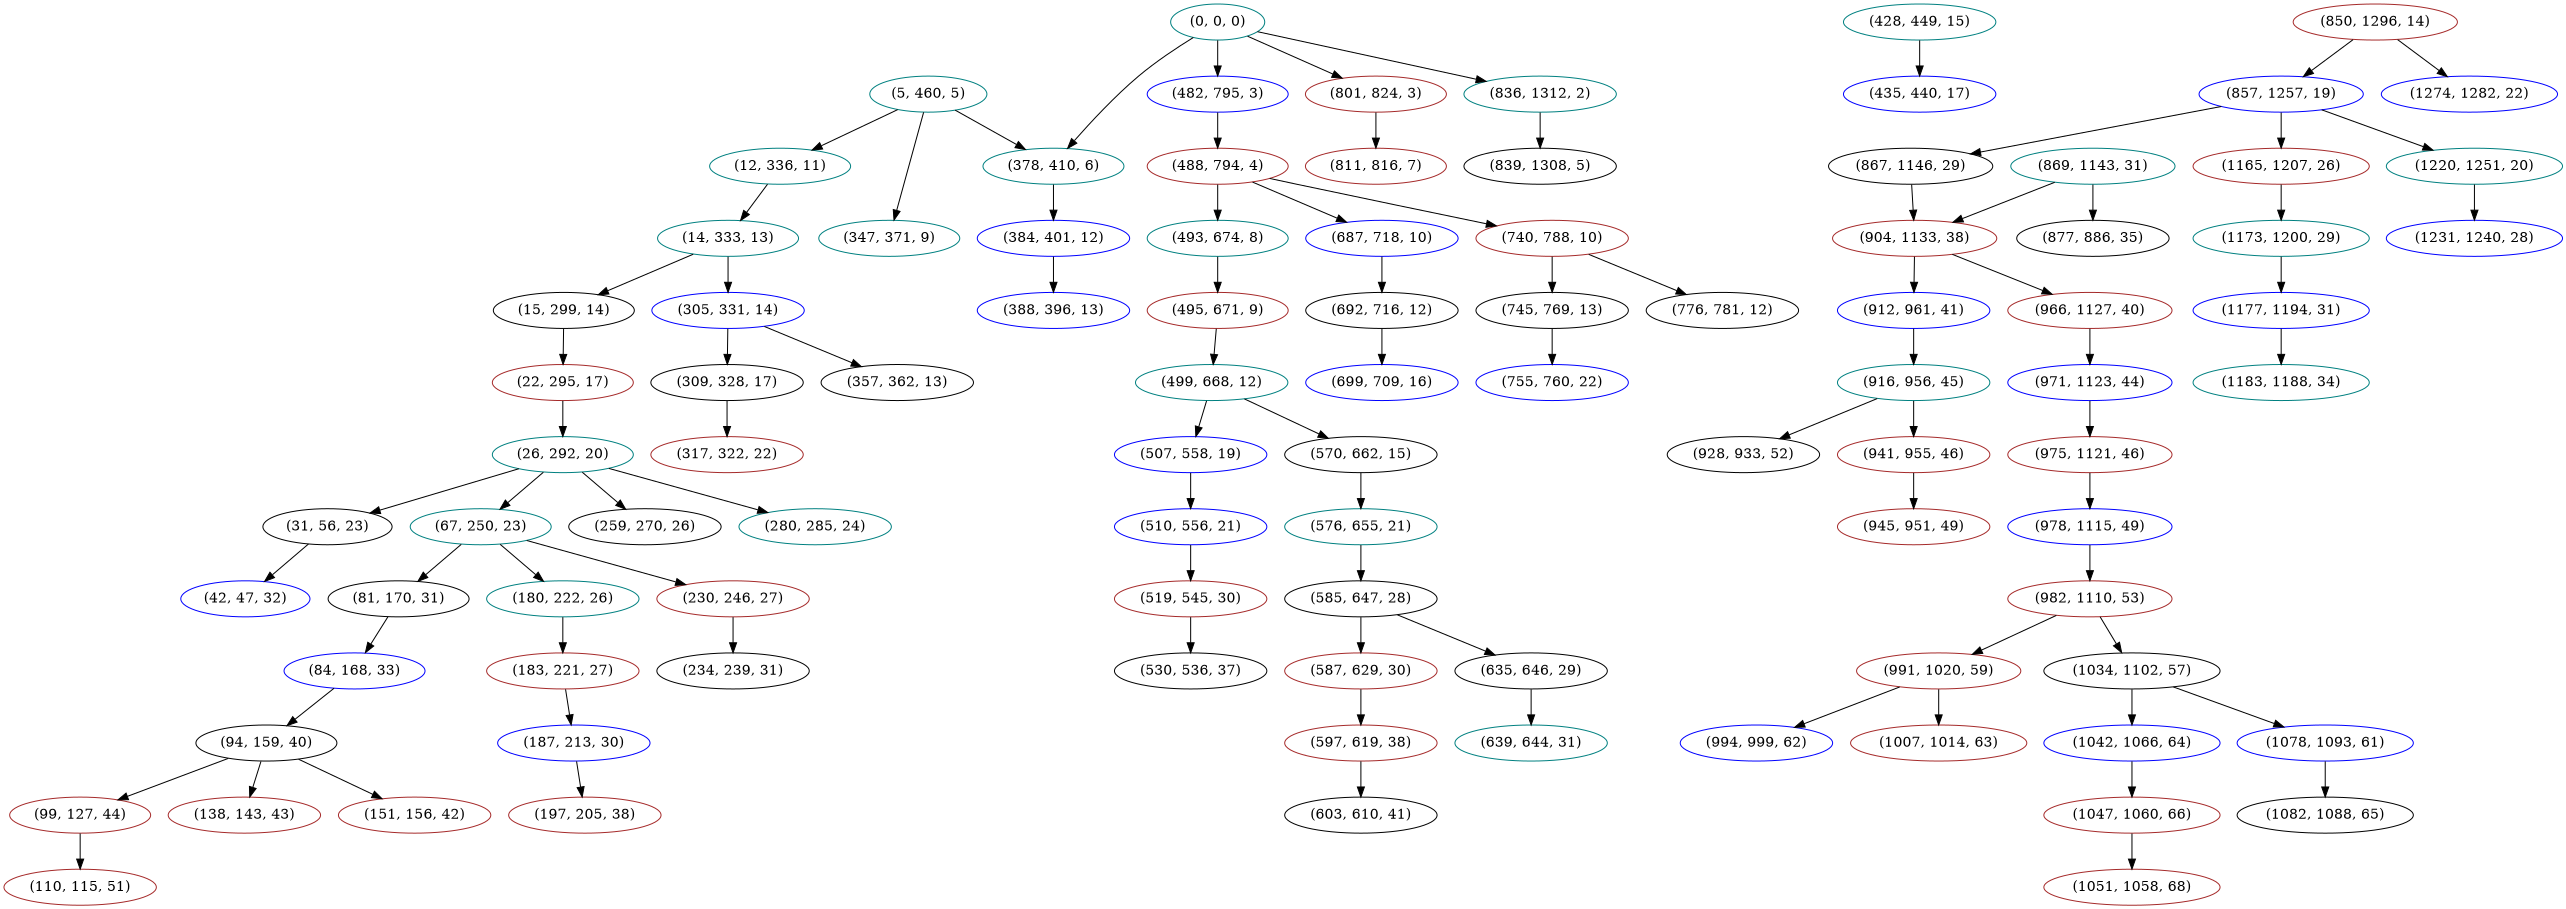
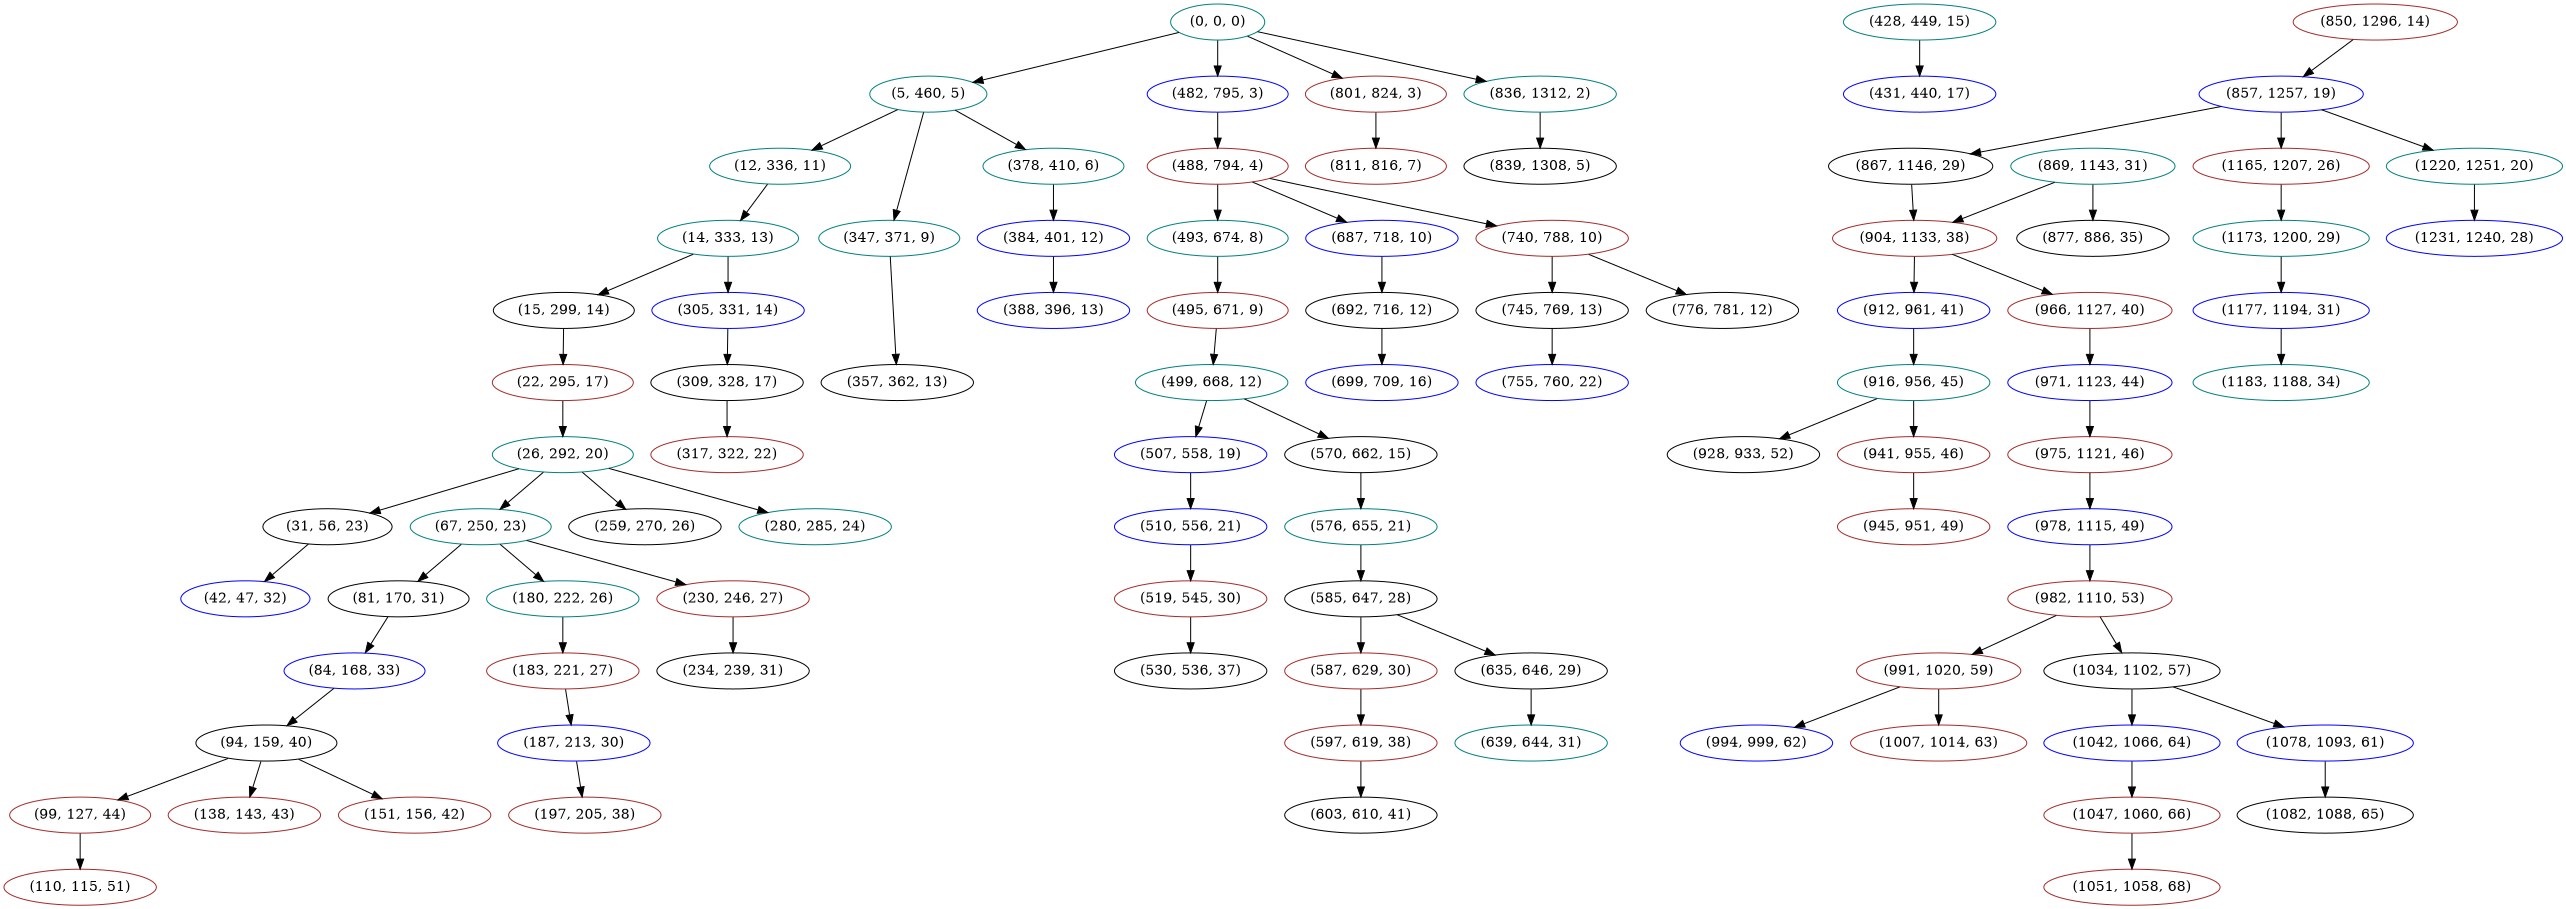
edge "(0, 0, 0)" -> "(378, 410, 6)": now "(0, 0, 0)" -> "(5, 460, 5)"
node "(435, 440, 17)": label "(435, 440, 17)" -> "(431, 440, 17)"
node "(1274, 1282, 22)": removed
edge "(305, 331, 14)" -> "(357, 362, 13)": now "(347, 371, 9)" -> "(357, 362, 13)"
